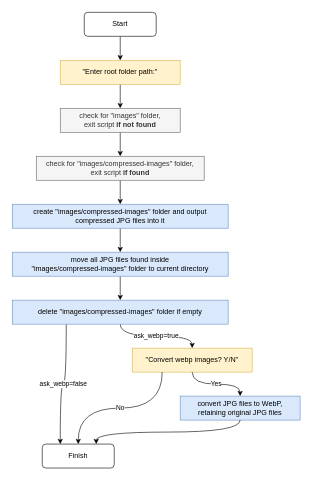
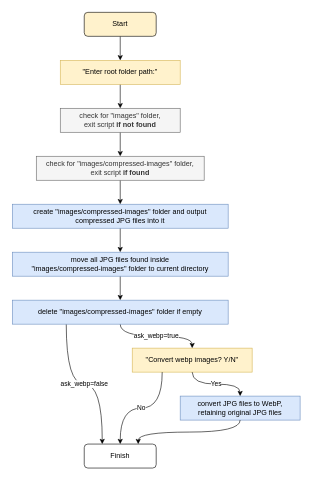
node "Start": fillcolor #ffffff -> #fff2cc
node "Finish": moved (78, 456) -> (120, 456)
